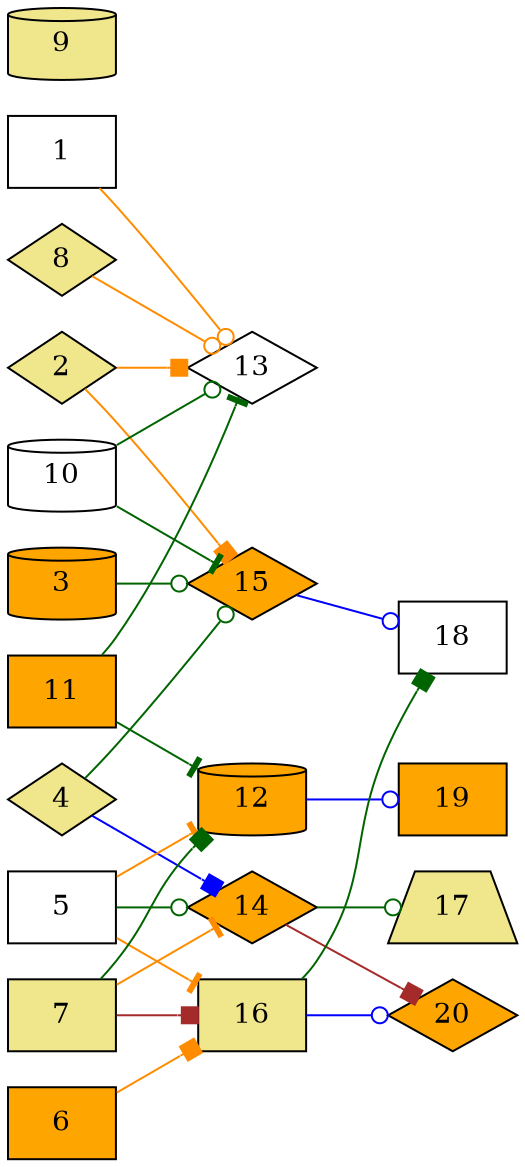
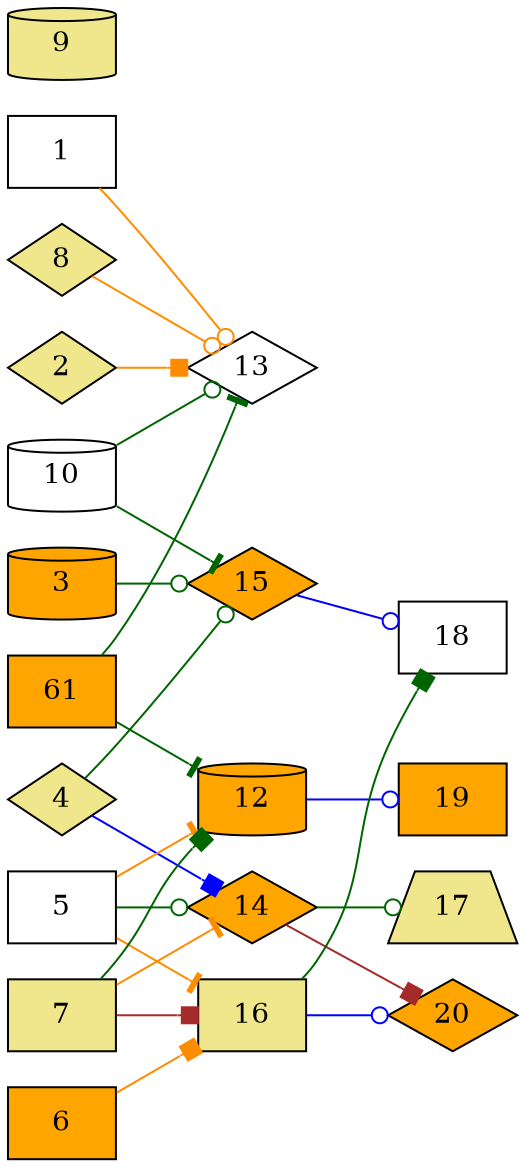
edge "2" -> "15": removed
node "11": label "11" -> "61"
